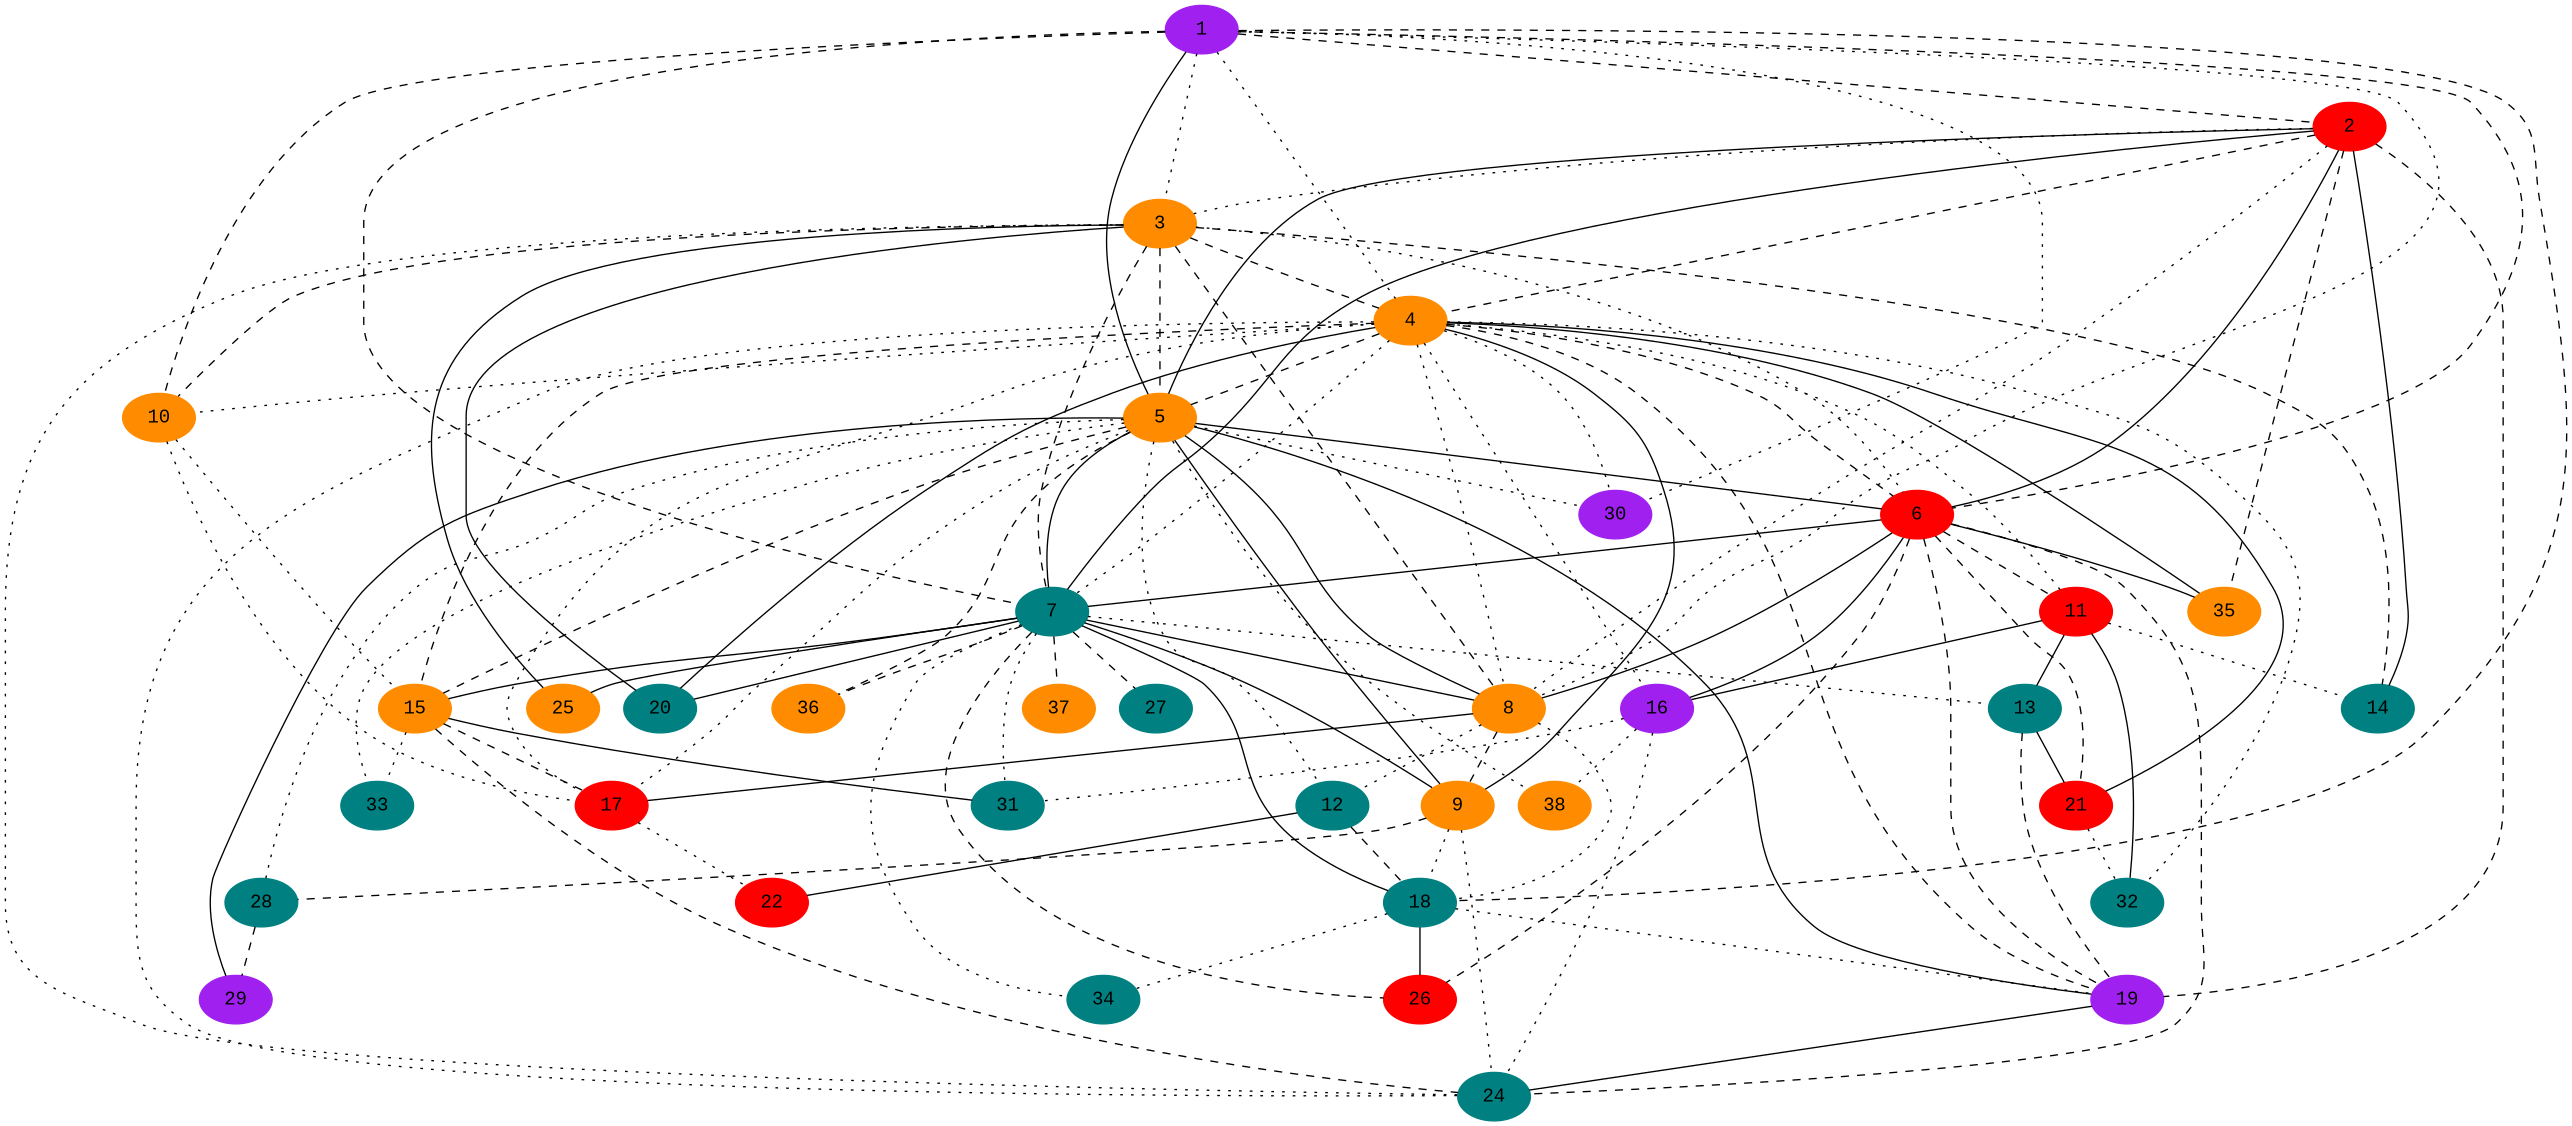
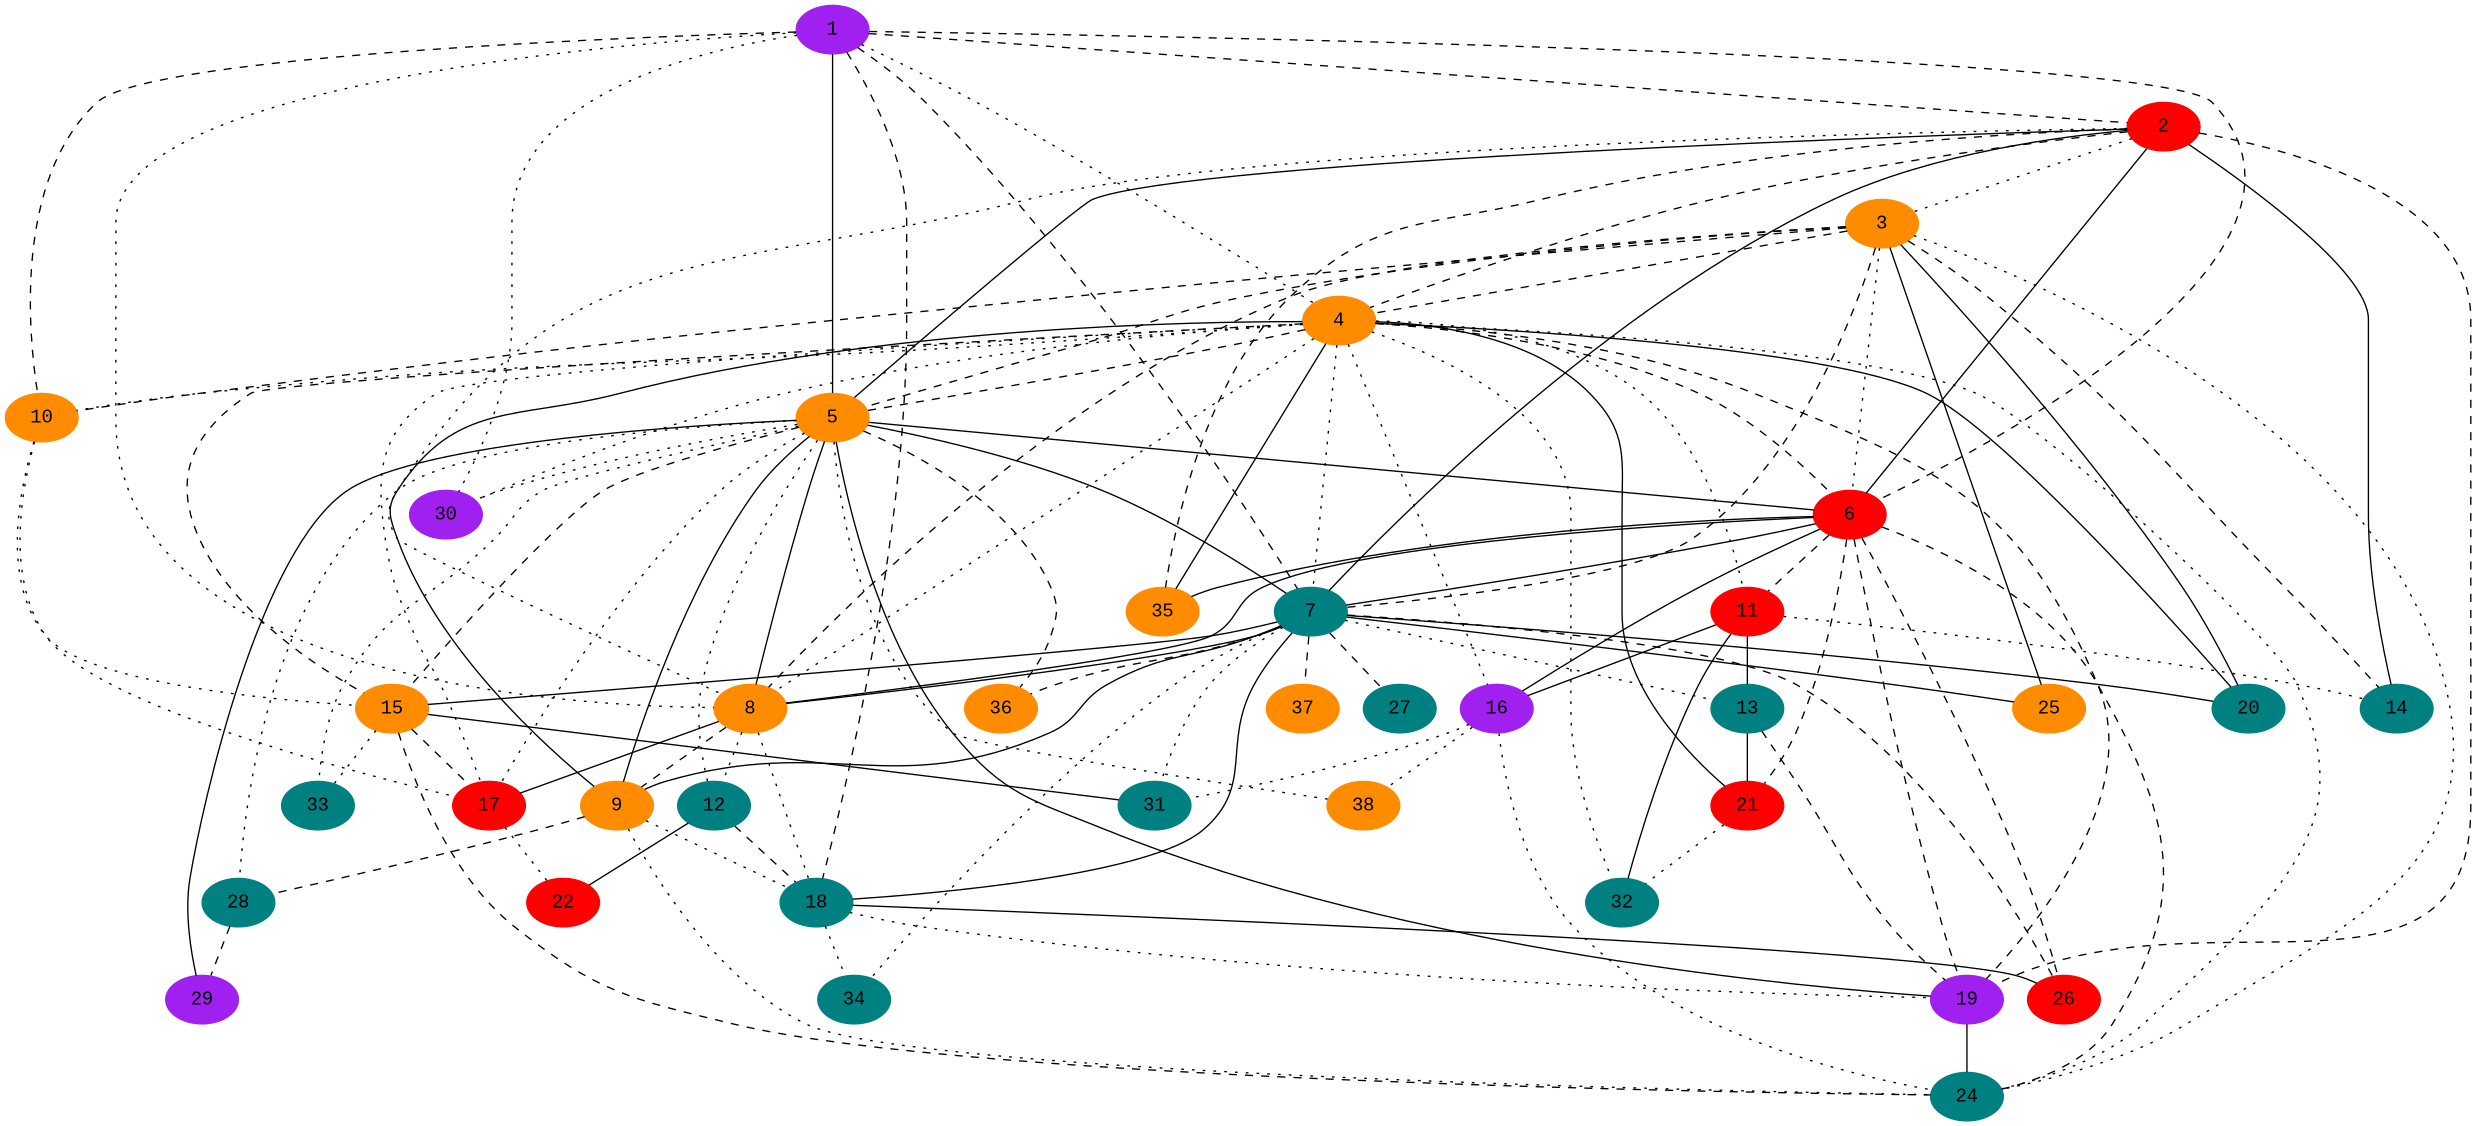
edge "1" -- "3": removed
